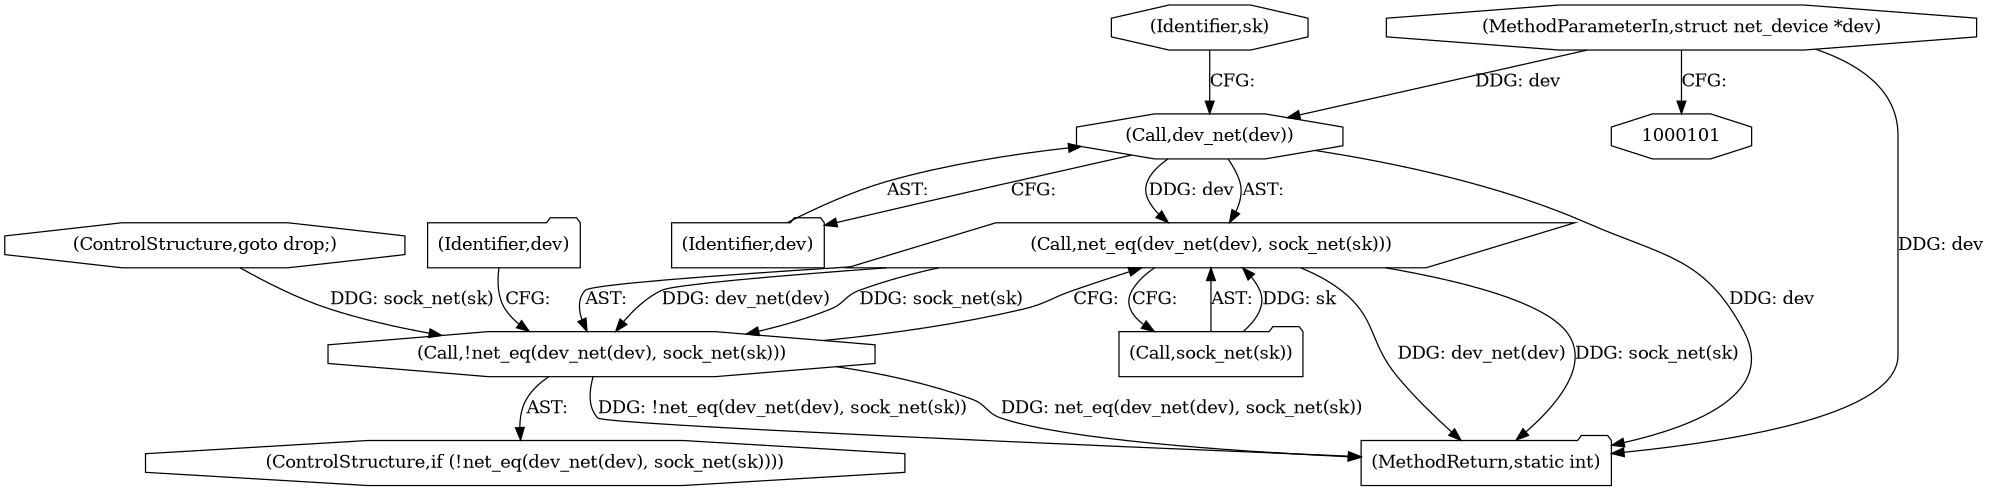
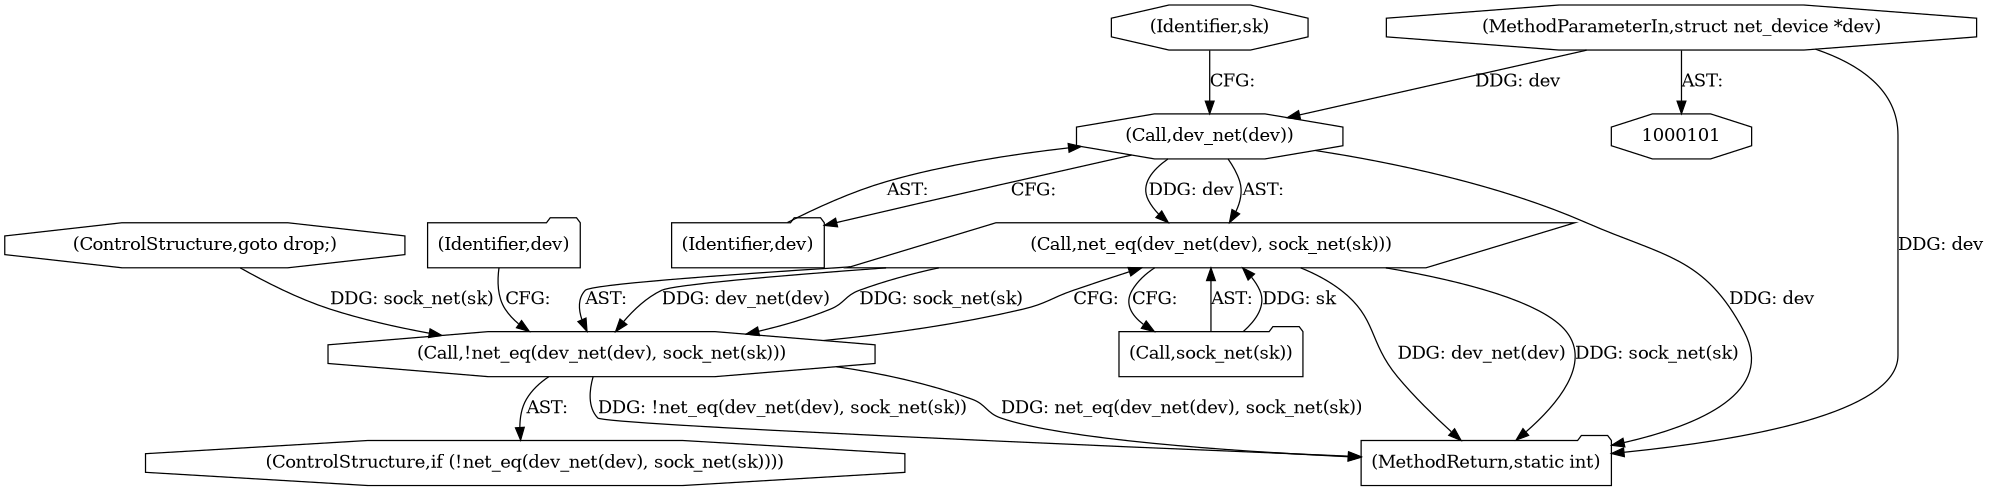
edge "(MethodParameterIn,struct net_device *dev)" -> "1000101": label "CFG: " -> "AST: "
